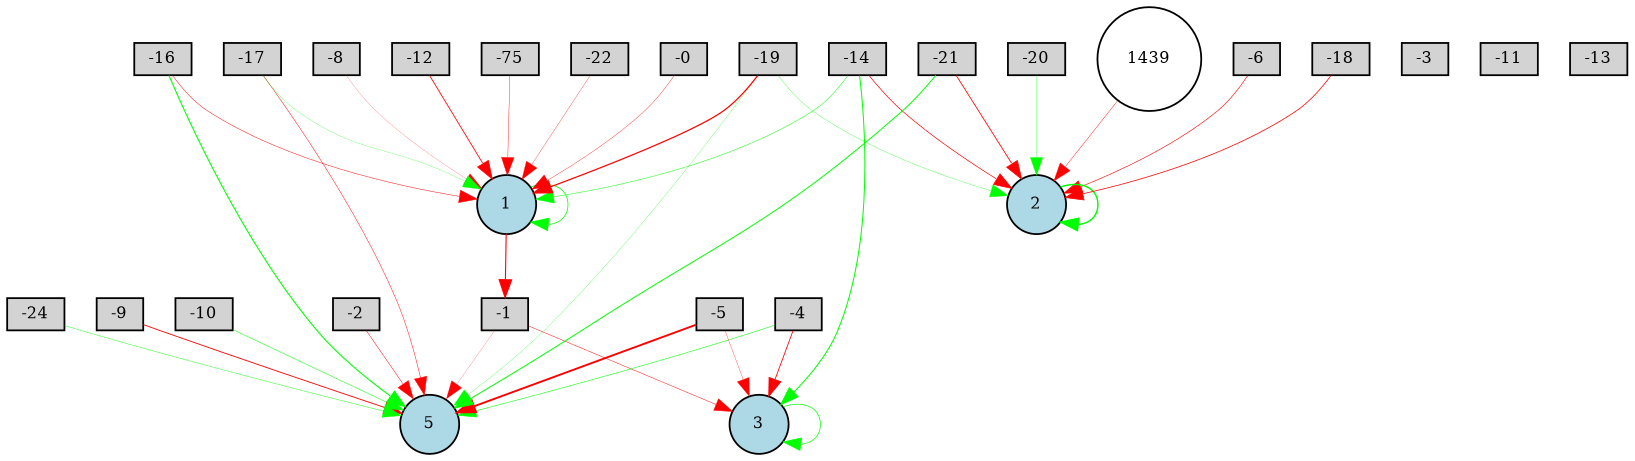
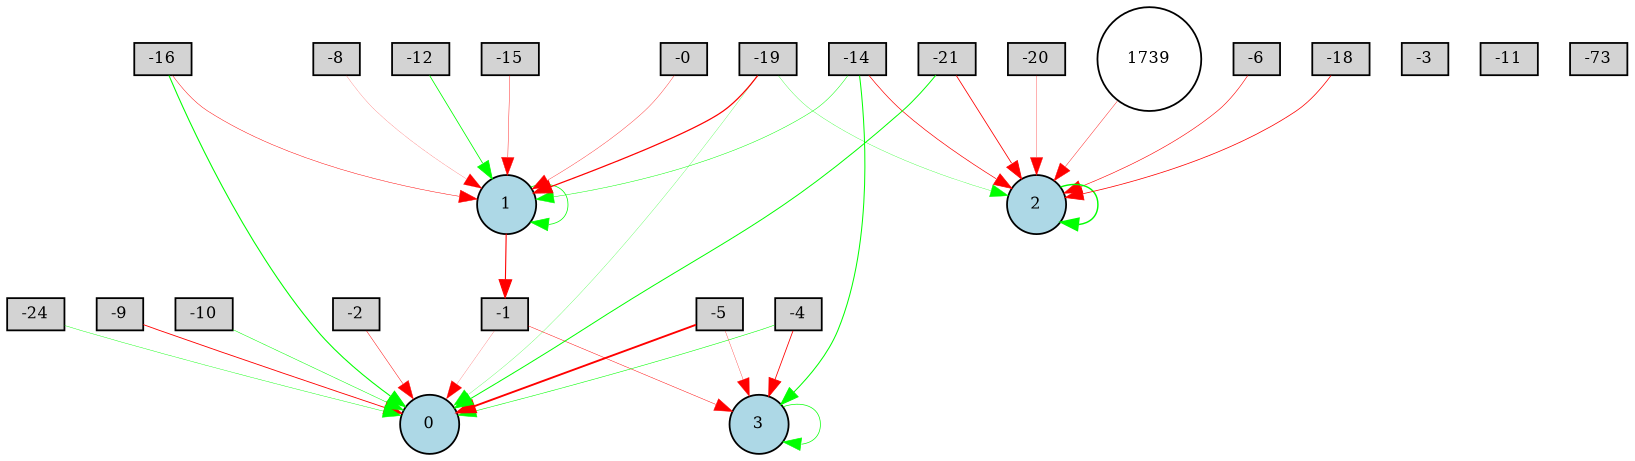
node "-17": removed
node "-75": label "-75" -> "-15"
node "-22": removed
node "1439": label "1439" -> "1739"
node "-13": label "-13" -> "-73"
edge "-20" -> "2": color green -> red
edge "-12" -> "1": color red -> green
node "5": label "5" -> "0"
